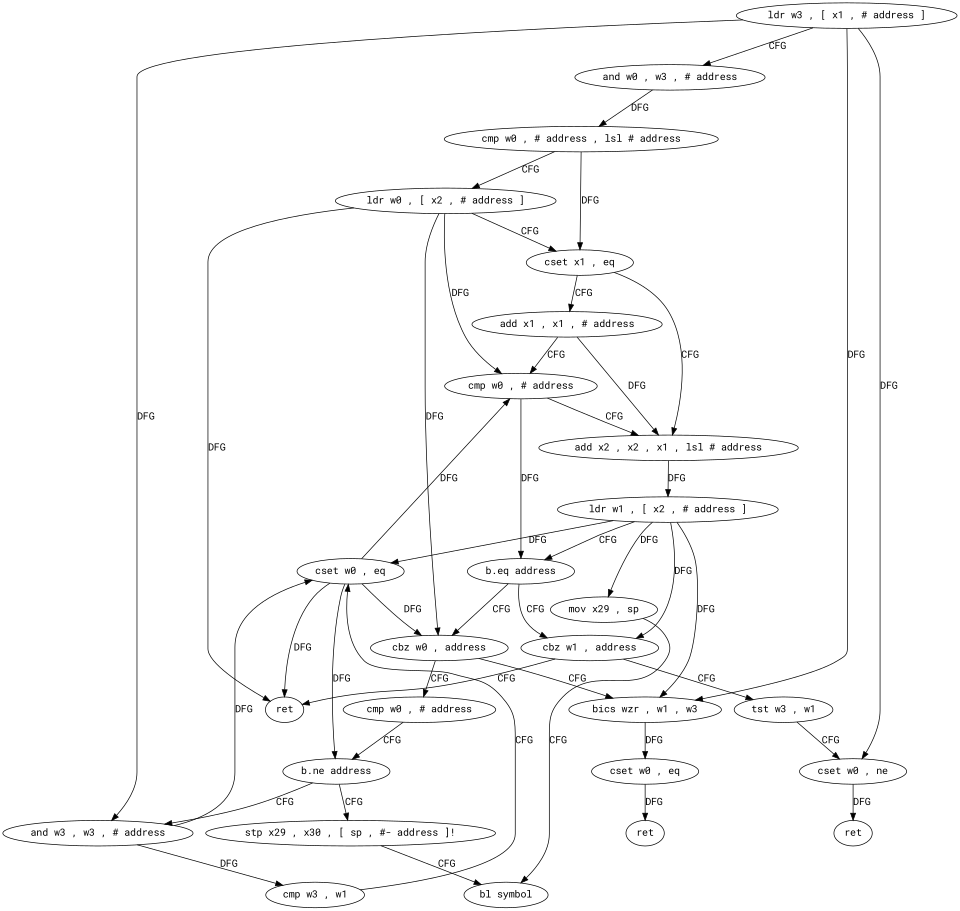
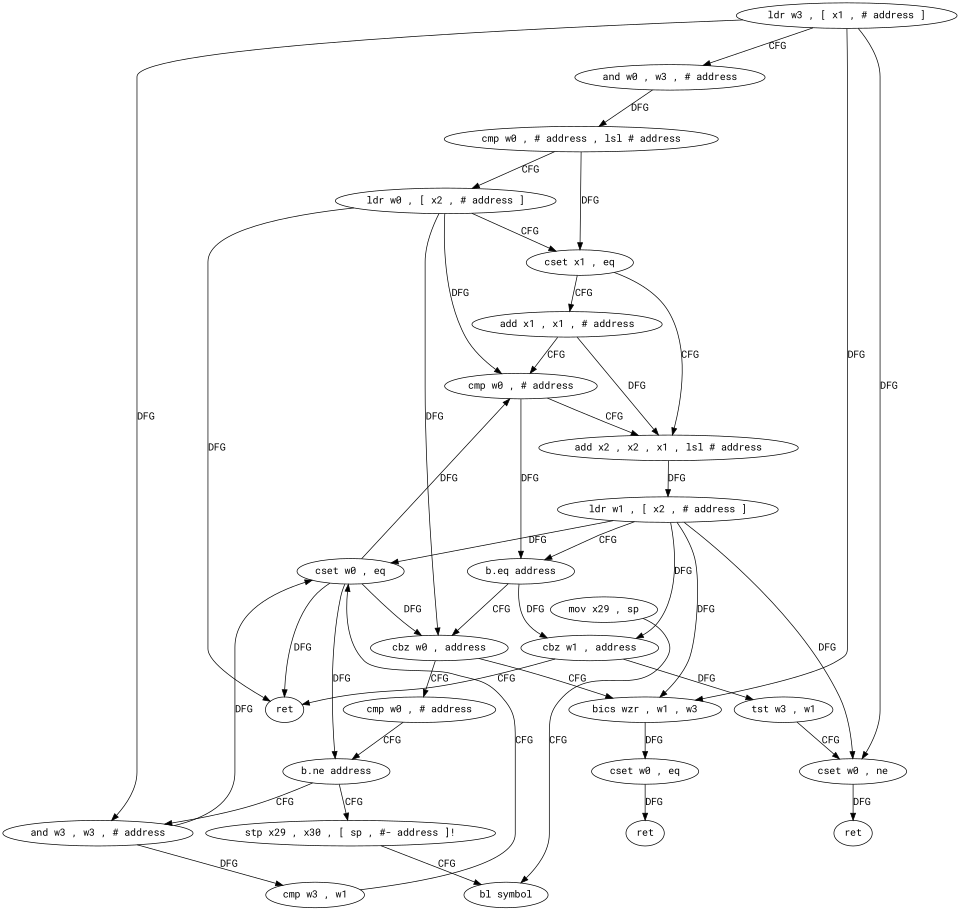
edge "ldr w1 , [ x2 , # address ]" -> "mov x29 , sp": now "ldr w1 , [ x2 , # address ]" -> "cset w0 , ne"
edge "b.eq address" -> "cbz w1 , address": label "CFG" -> "DFG"
edge "cbz w1 , address" -> "tst w3 , w1": label "CFG" -> "DFG"
